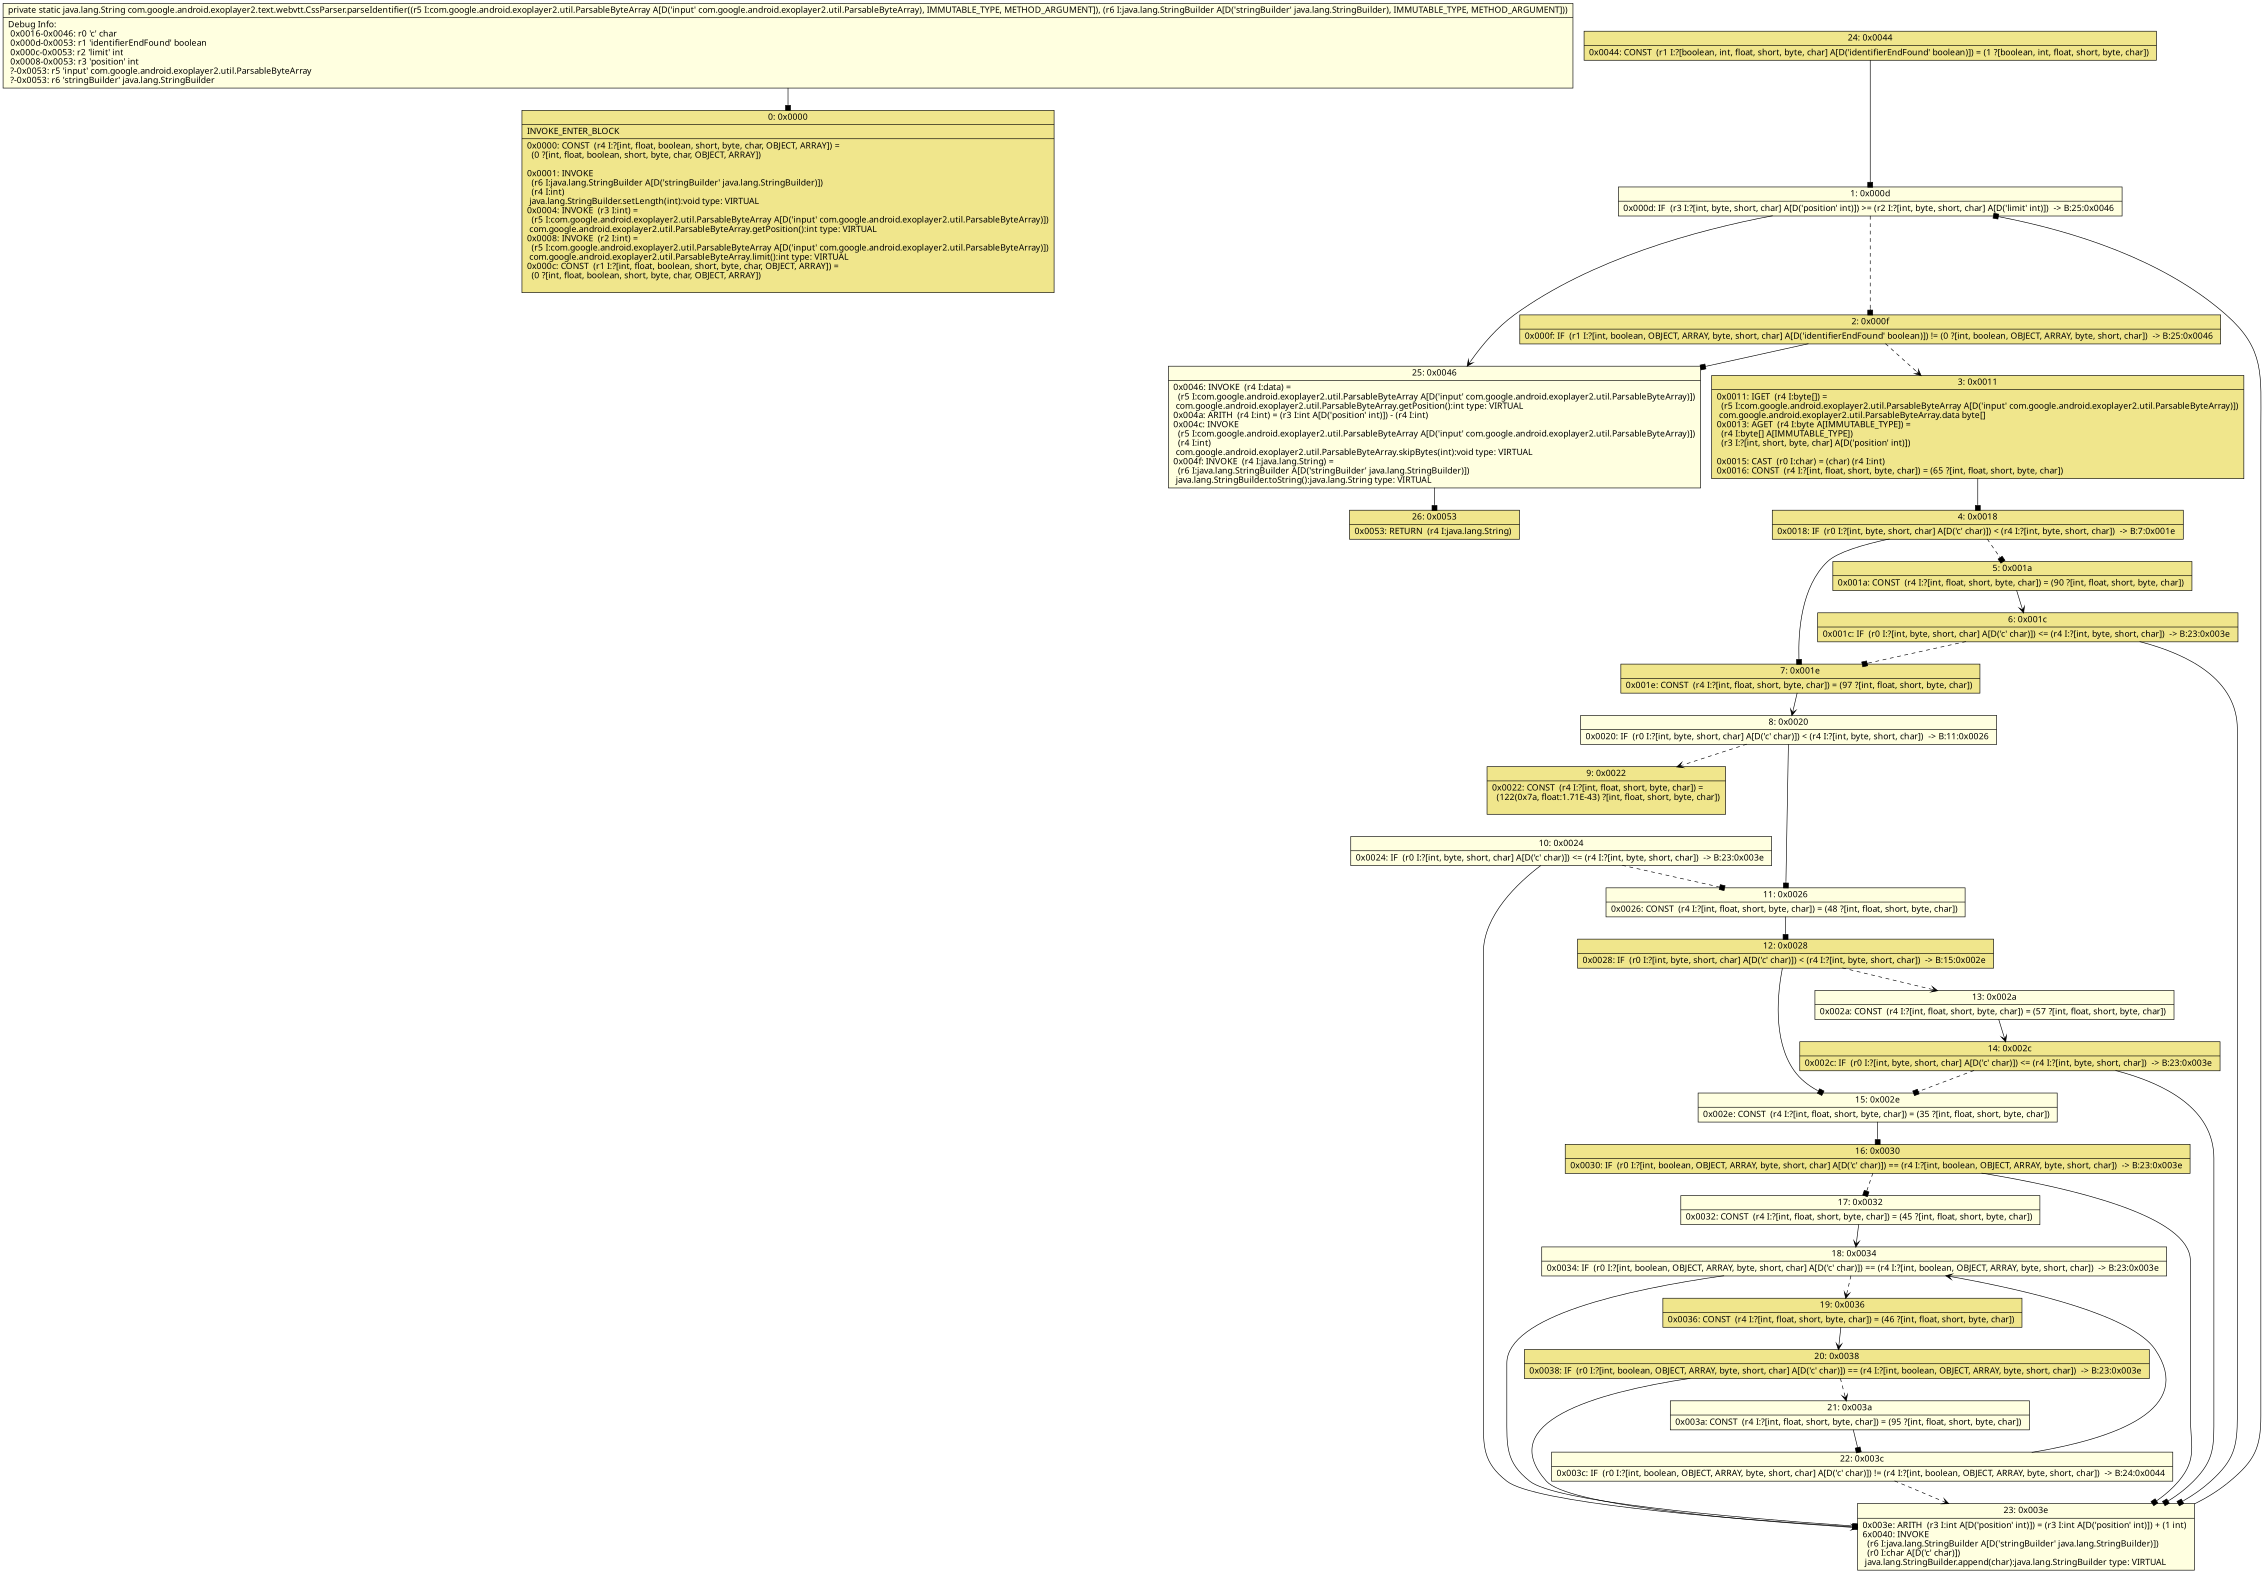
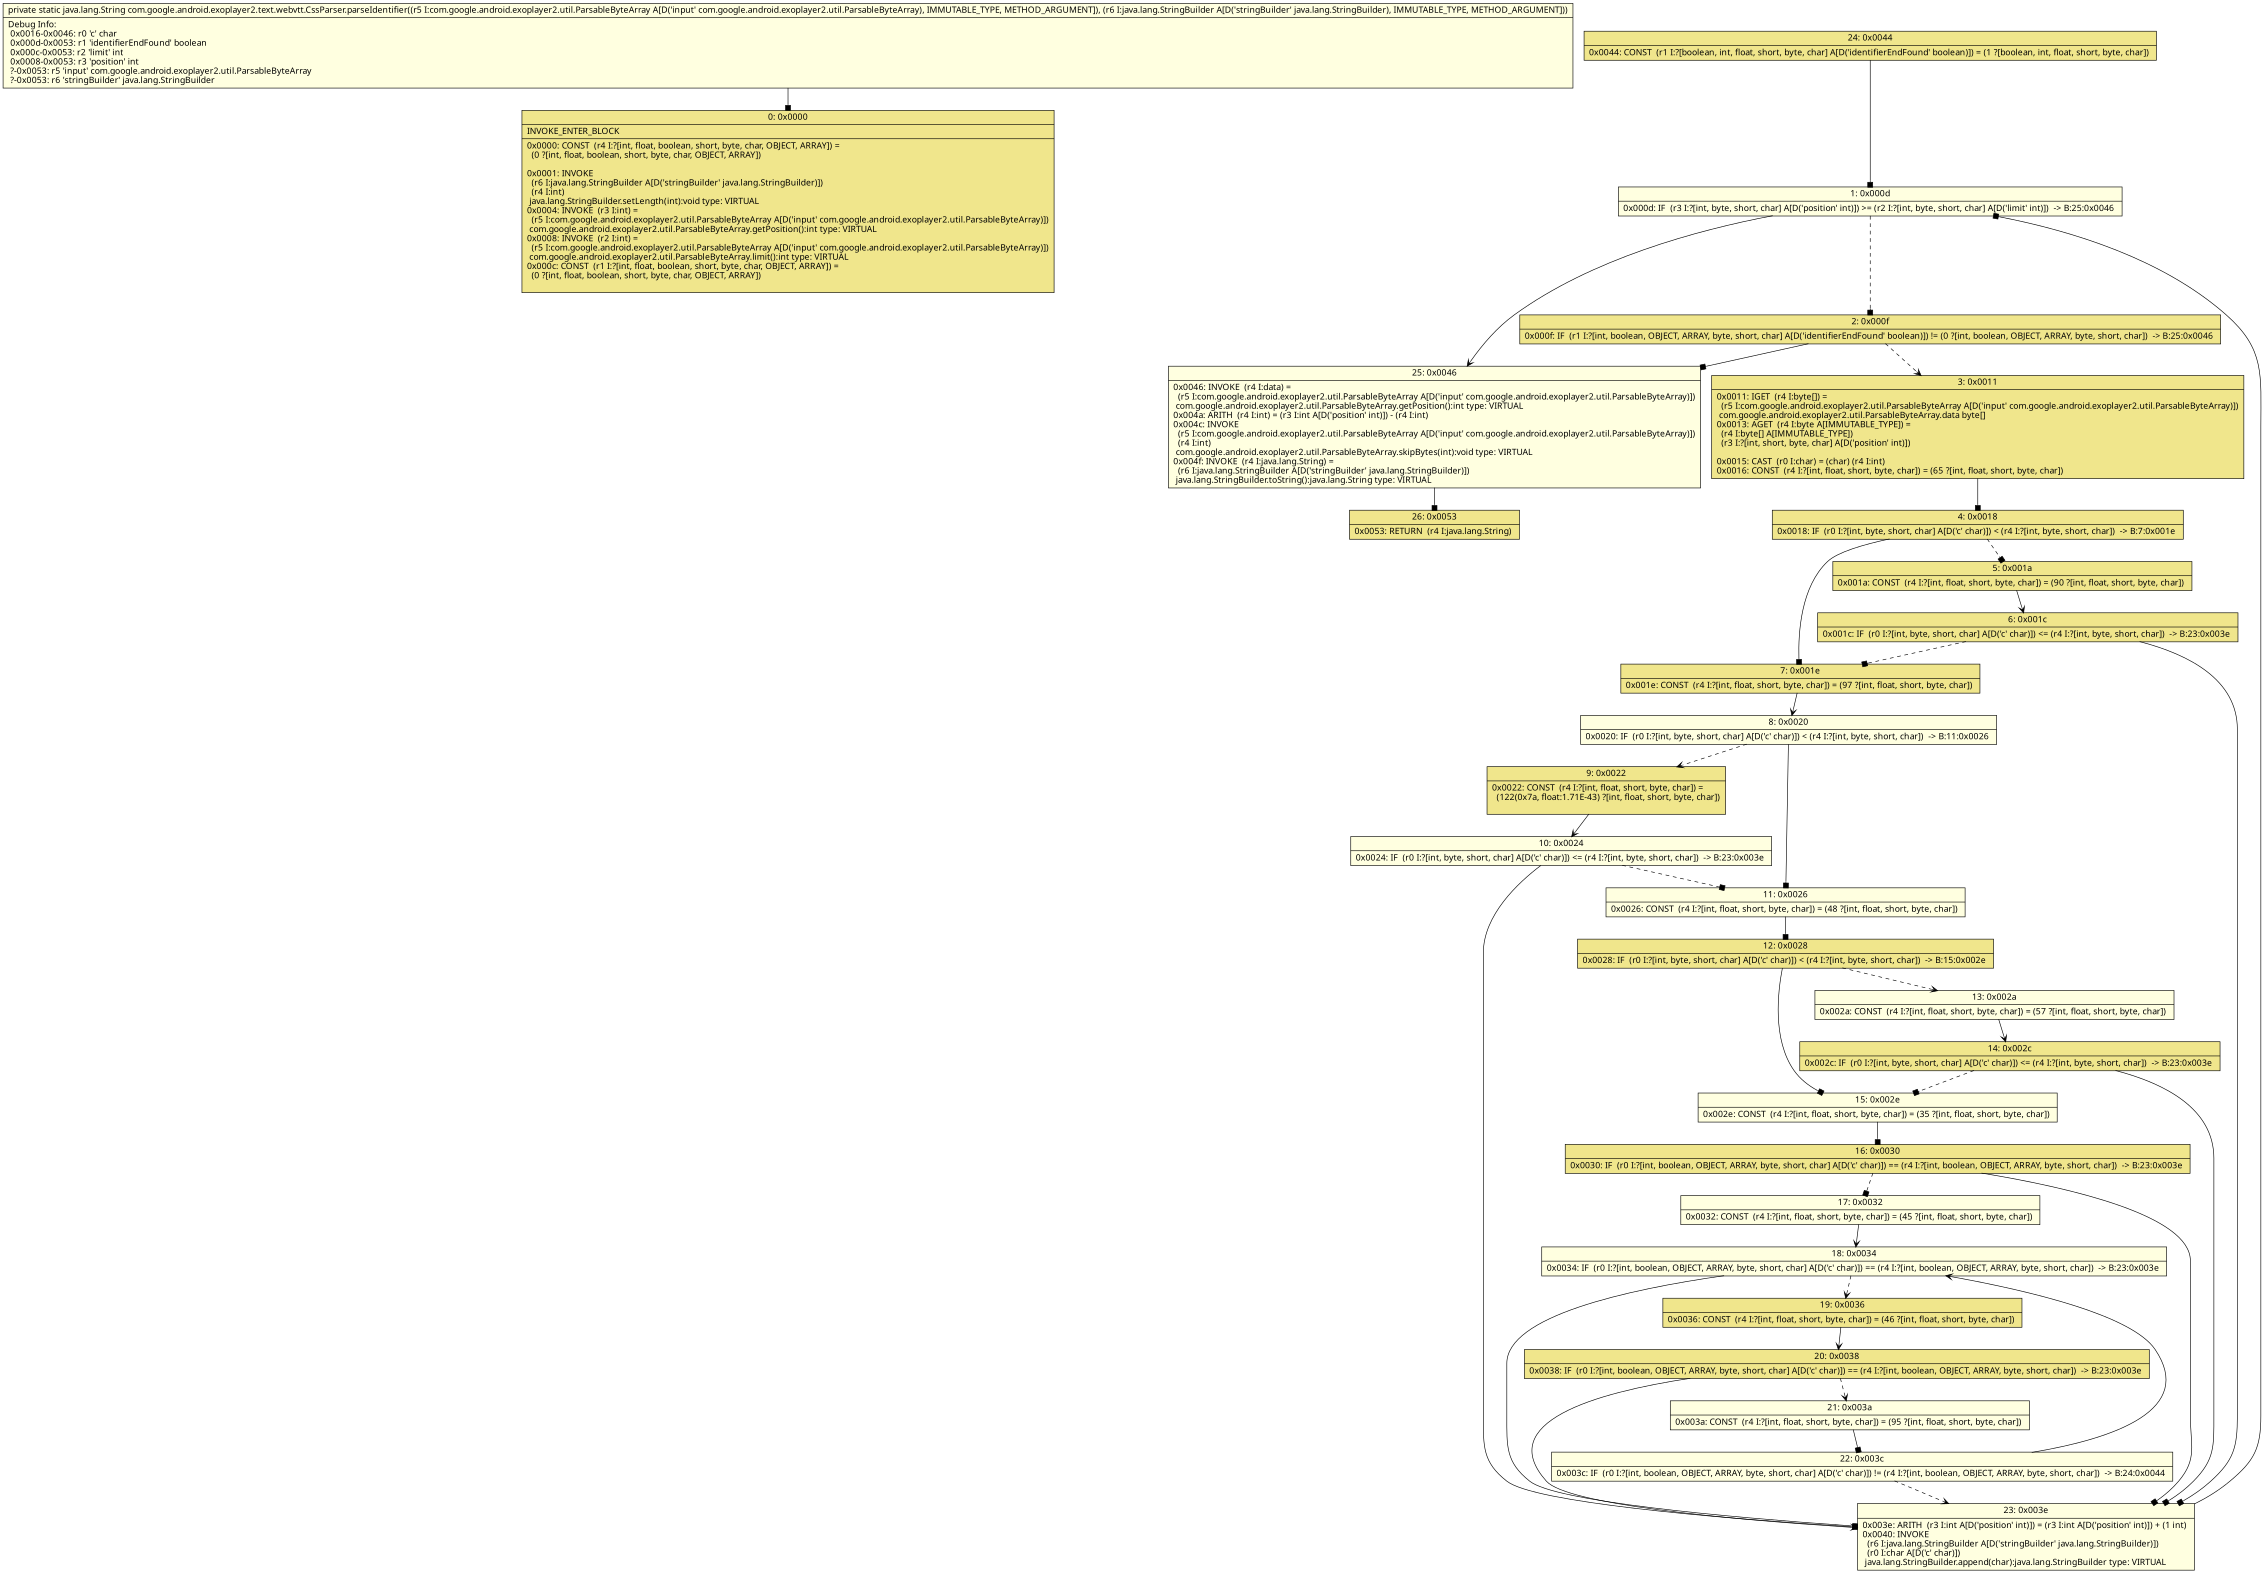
edge "9: 0x0022" -> "10: 0x0024": added
node "23: 0x003e": text "6x0040: INVOKE" -> "0x0040: INVOKE"
